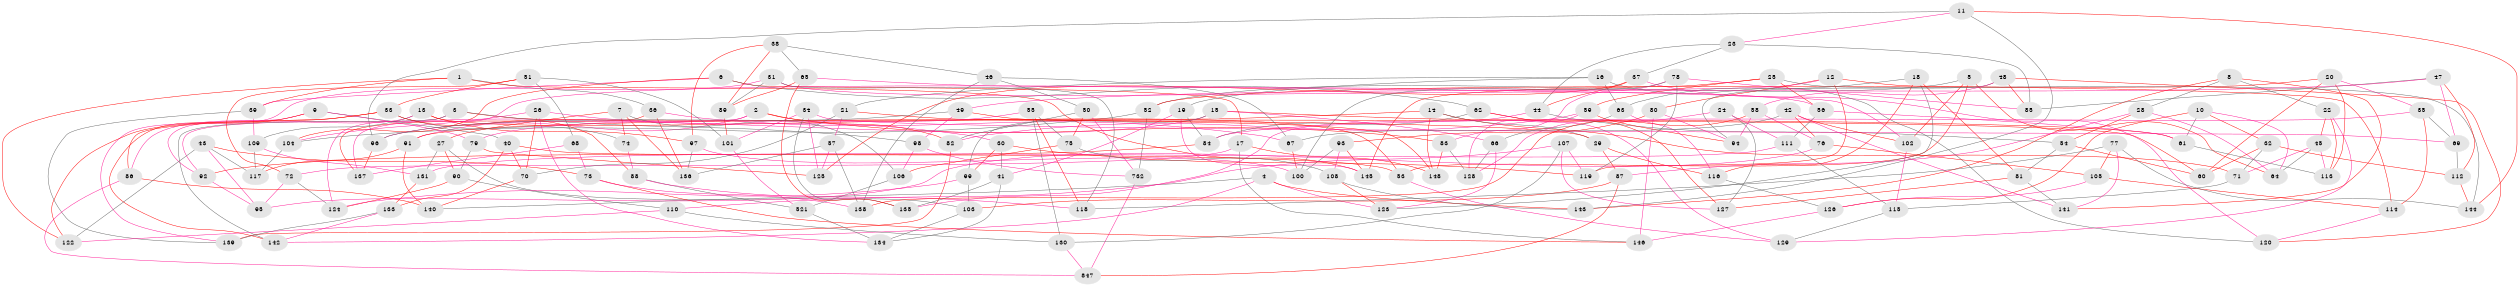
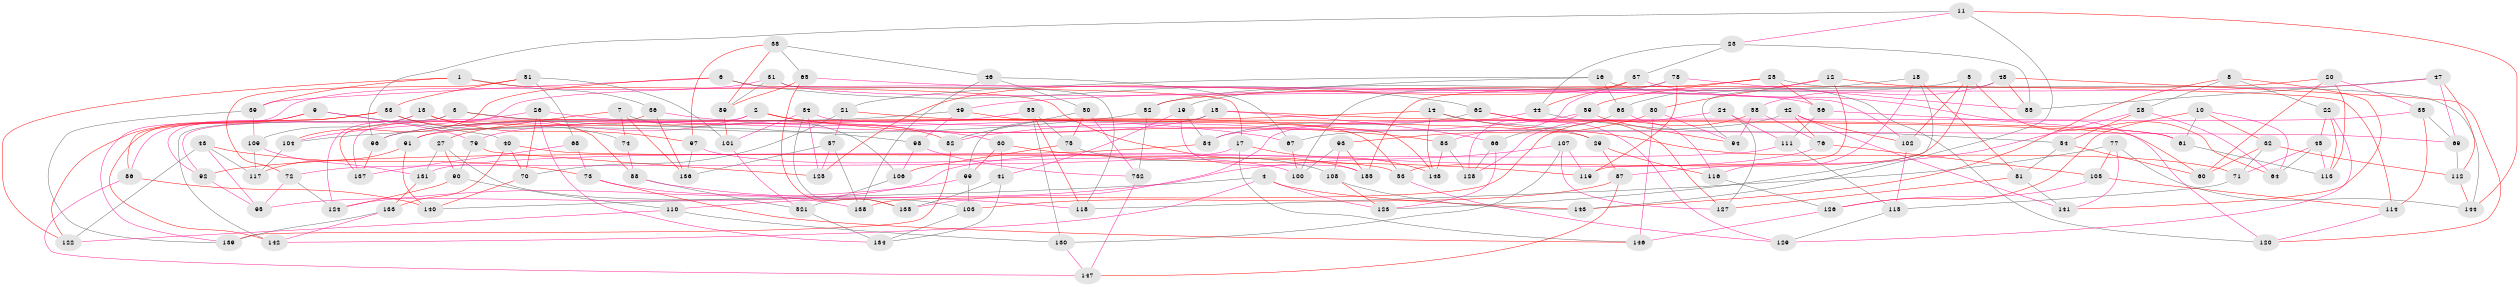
edge "78" -- "119": color gray40 -> red
edge "18" -- "116": color red -> deeppink
node "145": label "145" -> "185"
node "847": label "847" -> "147"
